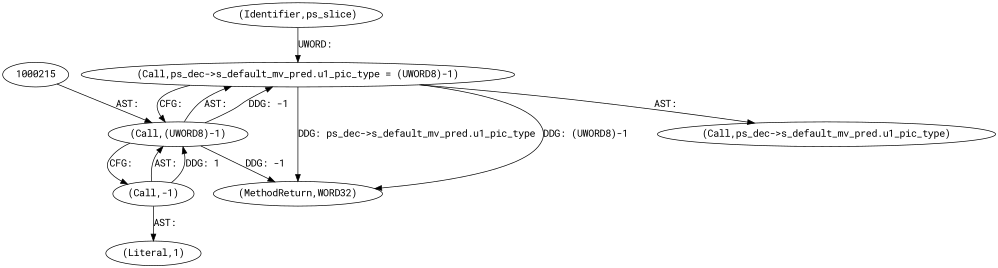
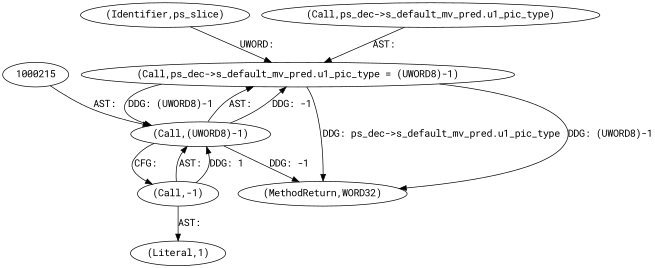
edge "(Call,ps_dec->s_default_mv_pred.u1_pic_type = (UWORD8)-1)" -> "(Call,ps_dec->s_default_mv_pred.u1_pic_type)": reversed
edge "(Call,ps_dec->s_default_mv_pred.u1_pic_type = (UWORD8)-1)" -> "(Call,(UWORD8)-1)": label "CFG: " -> "DDG: (UWORD8)-1"
